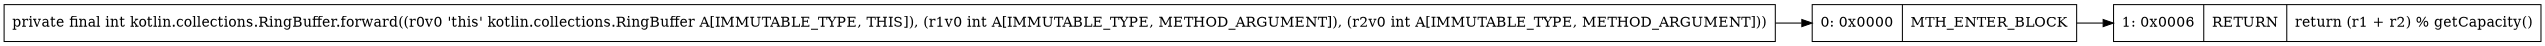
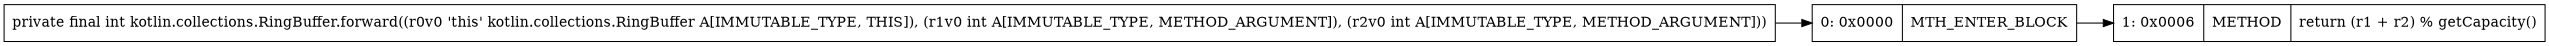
node "1: 0x0006": text "RETURN" -> "METHOD"
